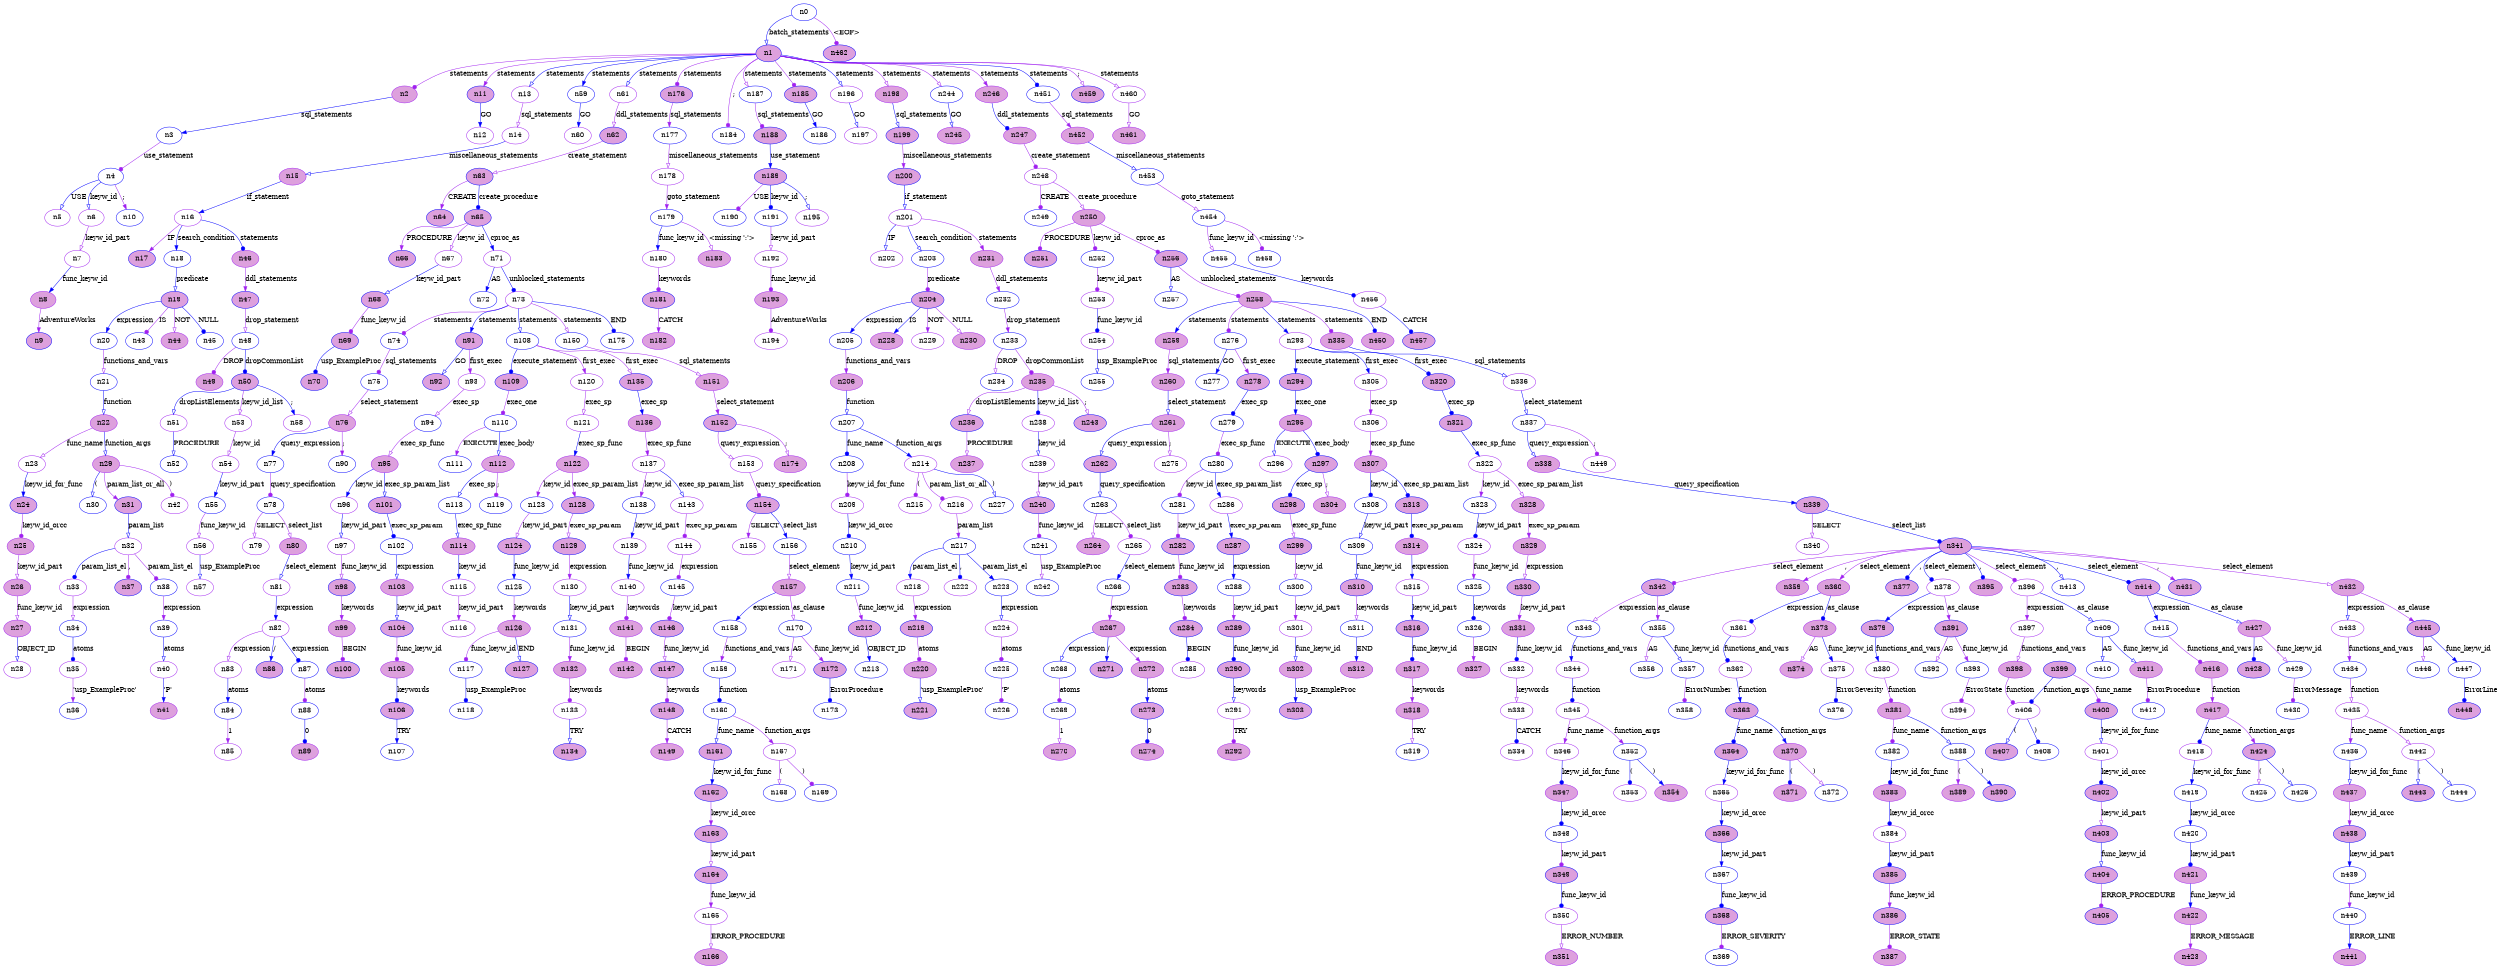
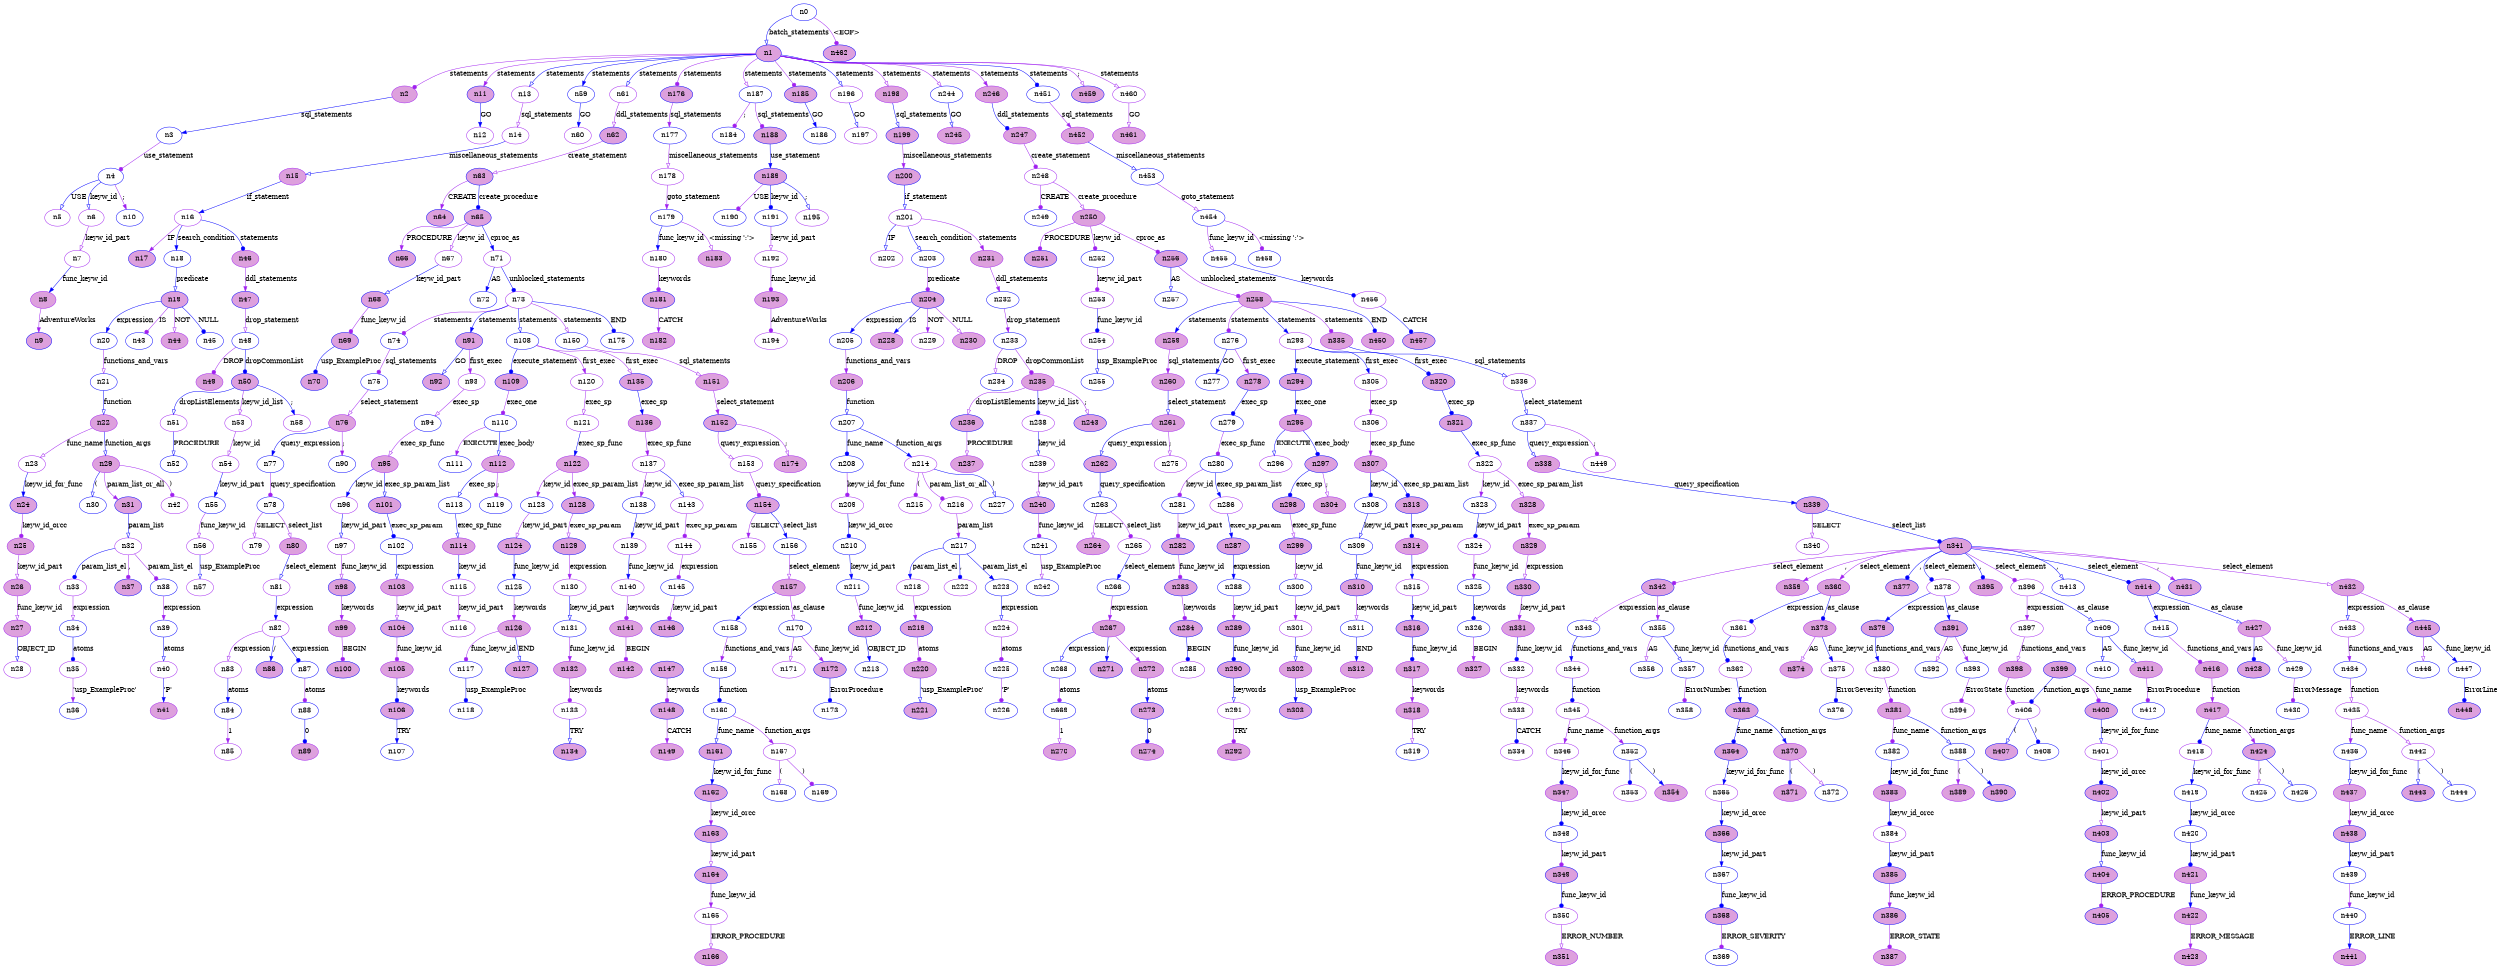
edge "n1" -> "n184": now "n187" -> "n184"
edge "n103" -> "n104": color blue -> purple
edge "n378" -> "n391": color purple -> blue
edge "n146" -> "n147": removed, label "func_keyw_id"
node "n269": label "n269" -> "n669"
